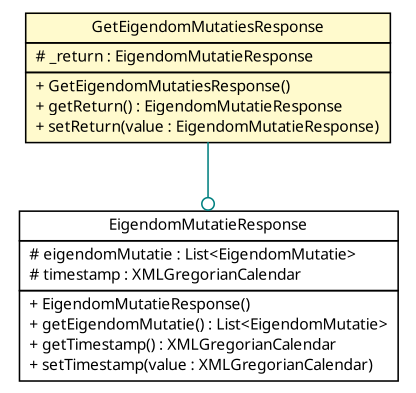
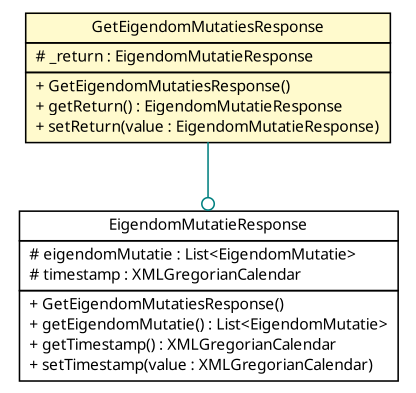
node "EigendomMutatieResponse": text "+ EigendomMutatieResponse()" -> "+ GetEigendomMutatiesResponse()"
